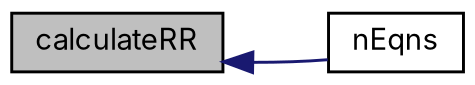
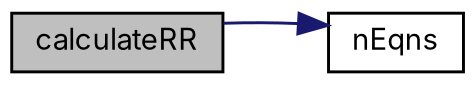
edge "nEqns" -> "calculateRR": reversed
